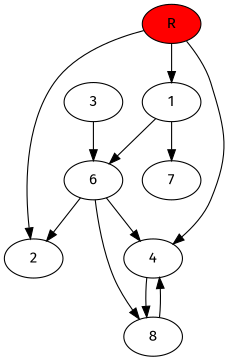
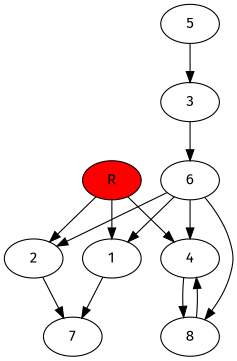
node "5": added
edge "1" -> "6": reversed
edge "2" -> "7": added
